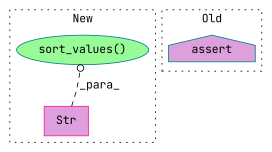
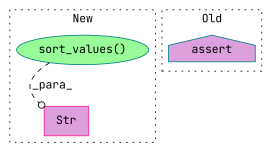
edge "Str" -> "sort_values()": reversed
